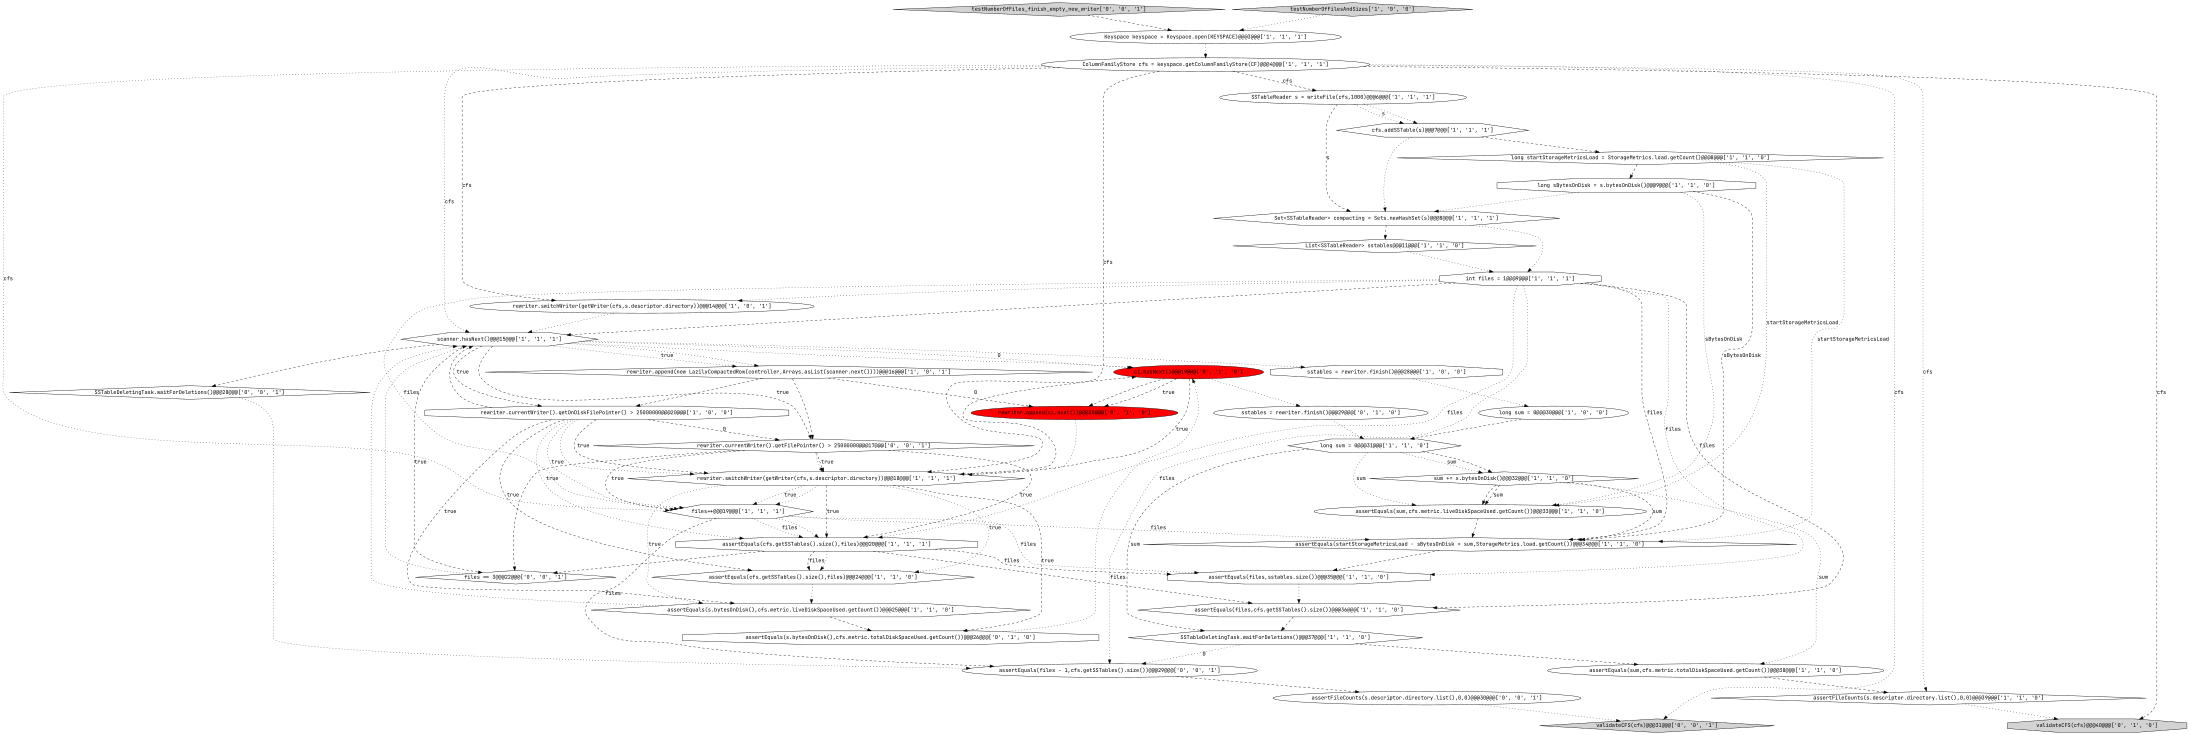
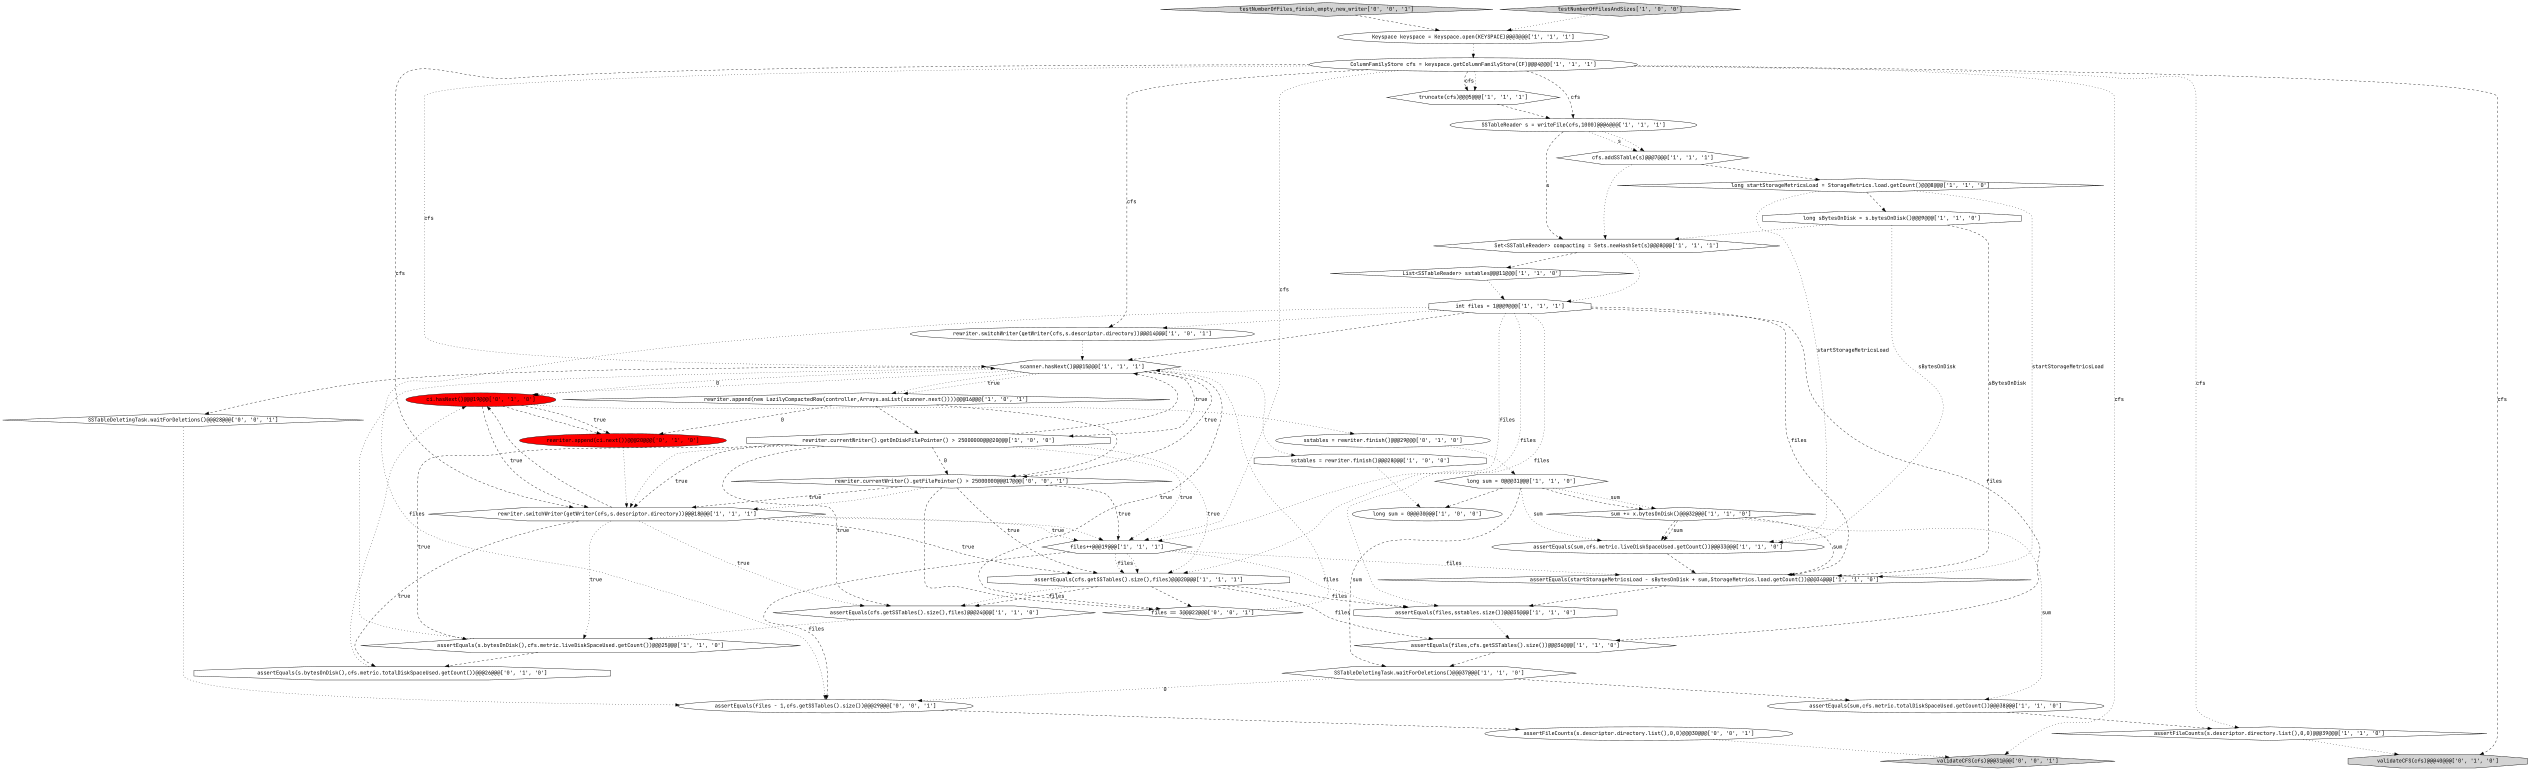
node "truncate(cfs)@@@5@@@['1', '1', '1']": added
edge "long sum = 0@@@30@@@['1', '0', '0']" -> "long sum = 0@@@31@@@['1', '1', '0']": reversed
